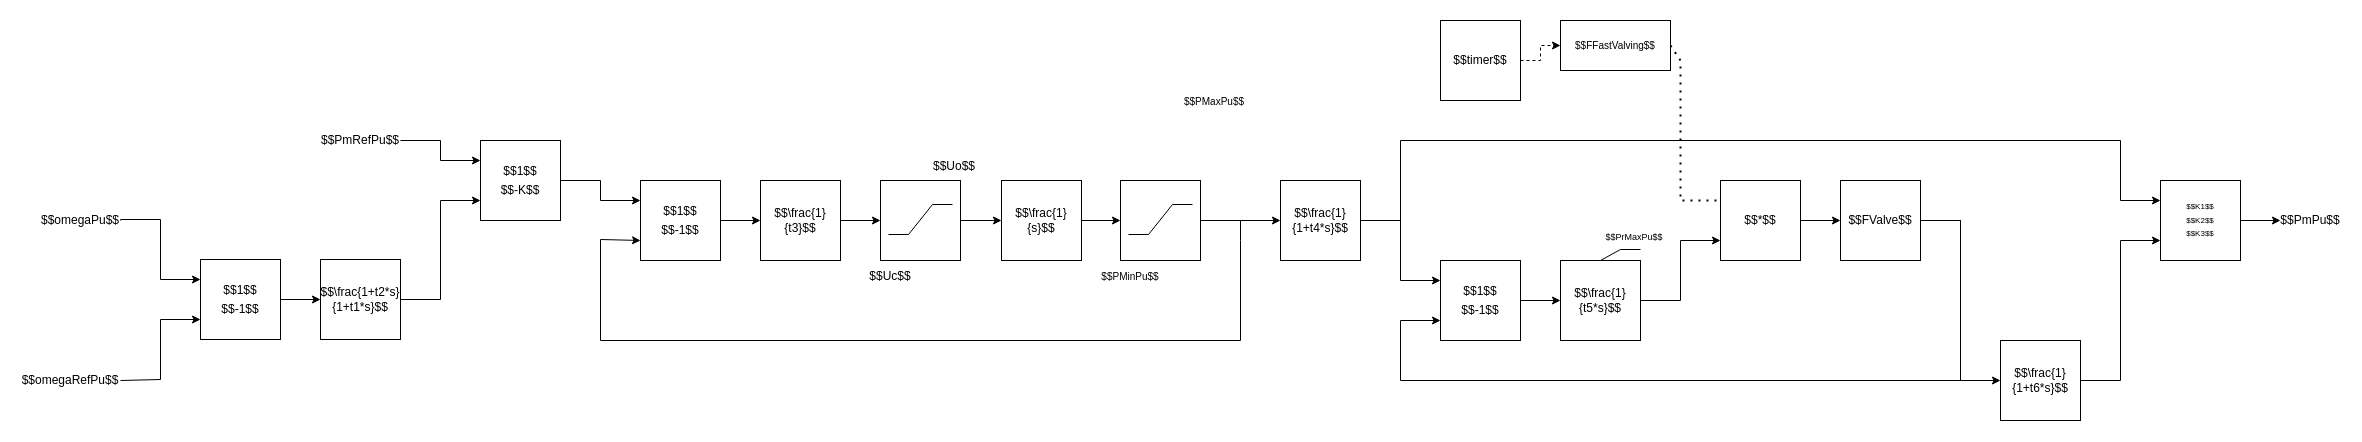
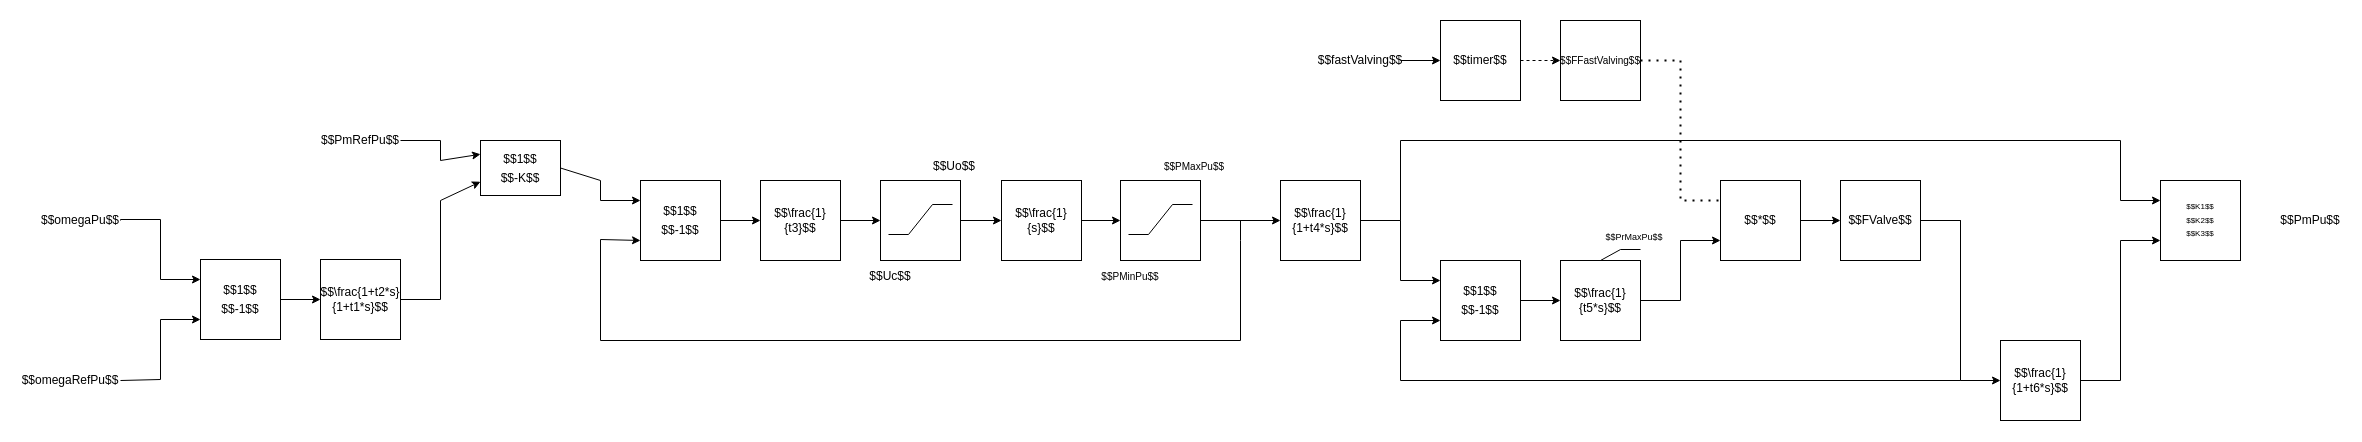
node "$$FFastValving$$": size 110x50 -> 80x80
node "$$fastValving$$": added
edge "$$fastValving$$" -> "$$timer$$": added
node "$$PMaxPu$$": moved (1215, 100) -> (1195, 165)
node "$$1$$ $$-K$$": size 80x80 -> 80x55
edge "$$K1$$ $$K2$$ $$K3$$" -> "$$PmPu$$": removed
